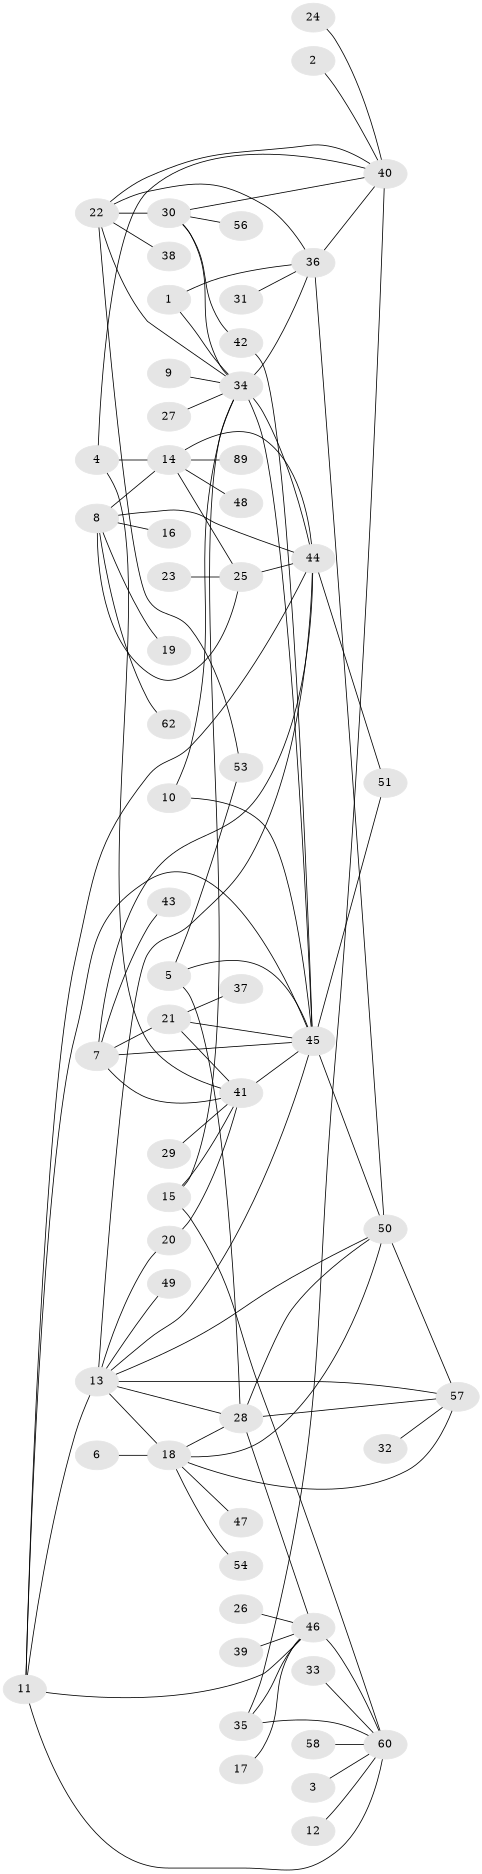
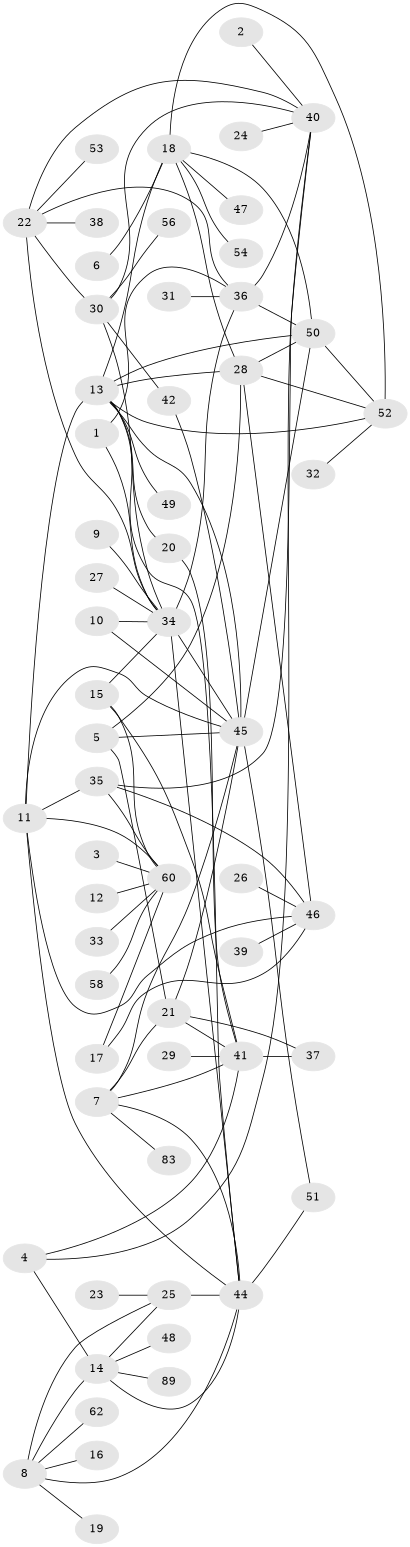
edge "35" -- "11": added
edge "53" -- "5": now "21" -- "5"
node "43": label "43" -> "83"
edge "45" -- "41": now "37" -- "41"
node "57": label "57" -> "52"
edge "46" -- "60": now "17" -- "60"
